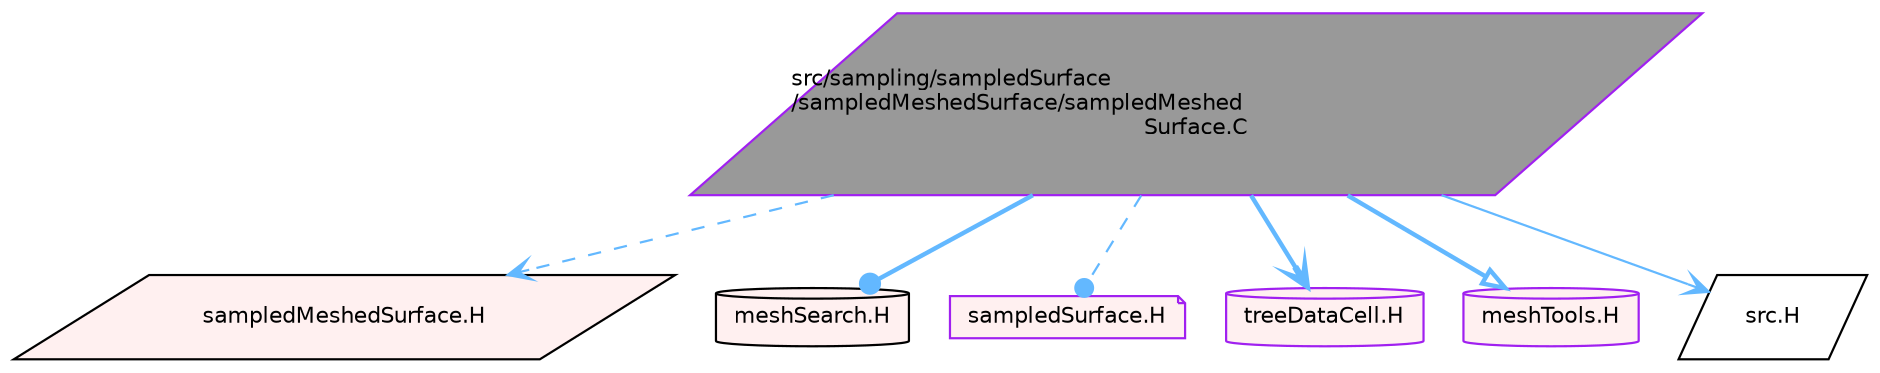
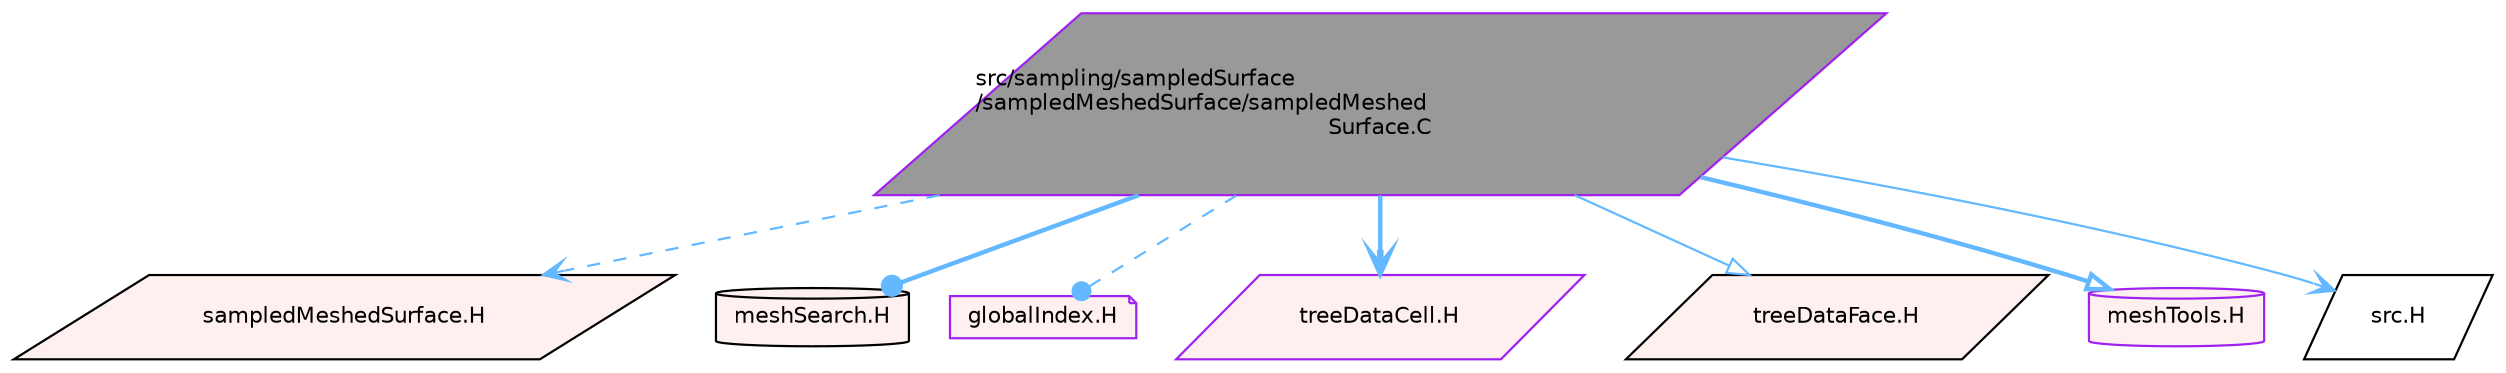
node "sampledSurface.H": label "sampledSurface.H" -> "globalIndex.H"
node "treeDataCell.H": shape cylinder -> parallelogram
node "treeDataFace.H": added
